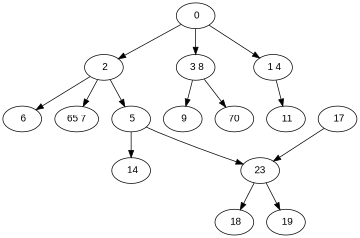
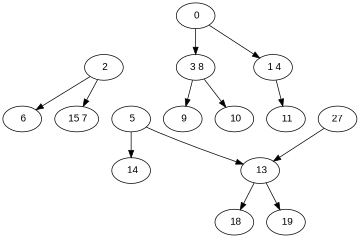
edge "0" -> "2": removed
edge "2" -> "5": removed
node "65 7": label "65 7" -> "15 7"
node "70": label "70" -> "10"
node "17": label "17" -> "27"
node "23": label "23" -> "13"
